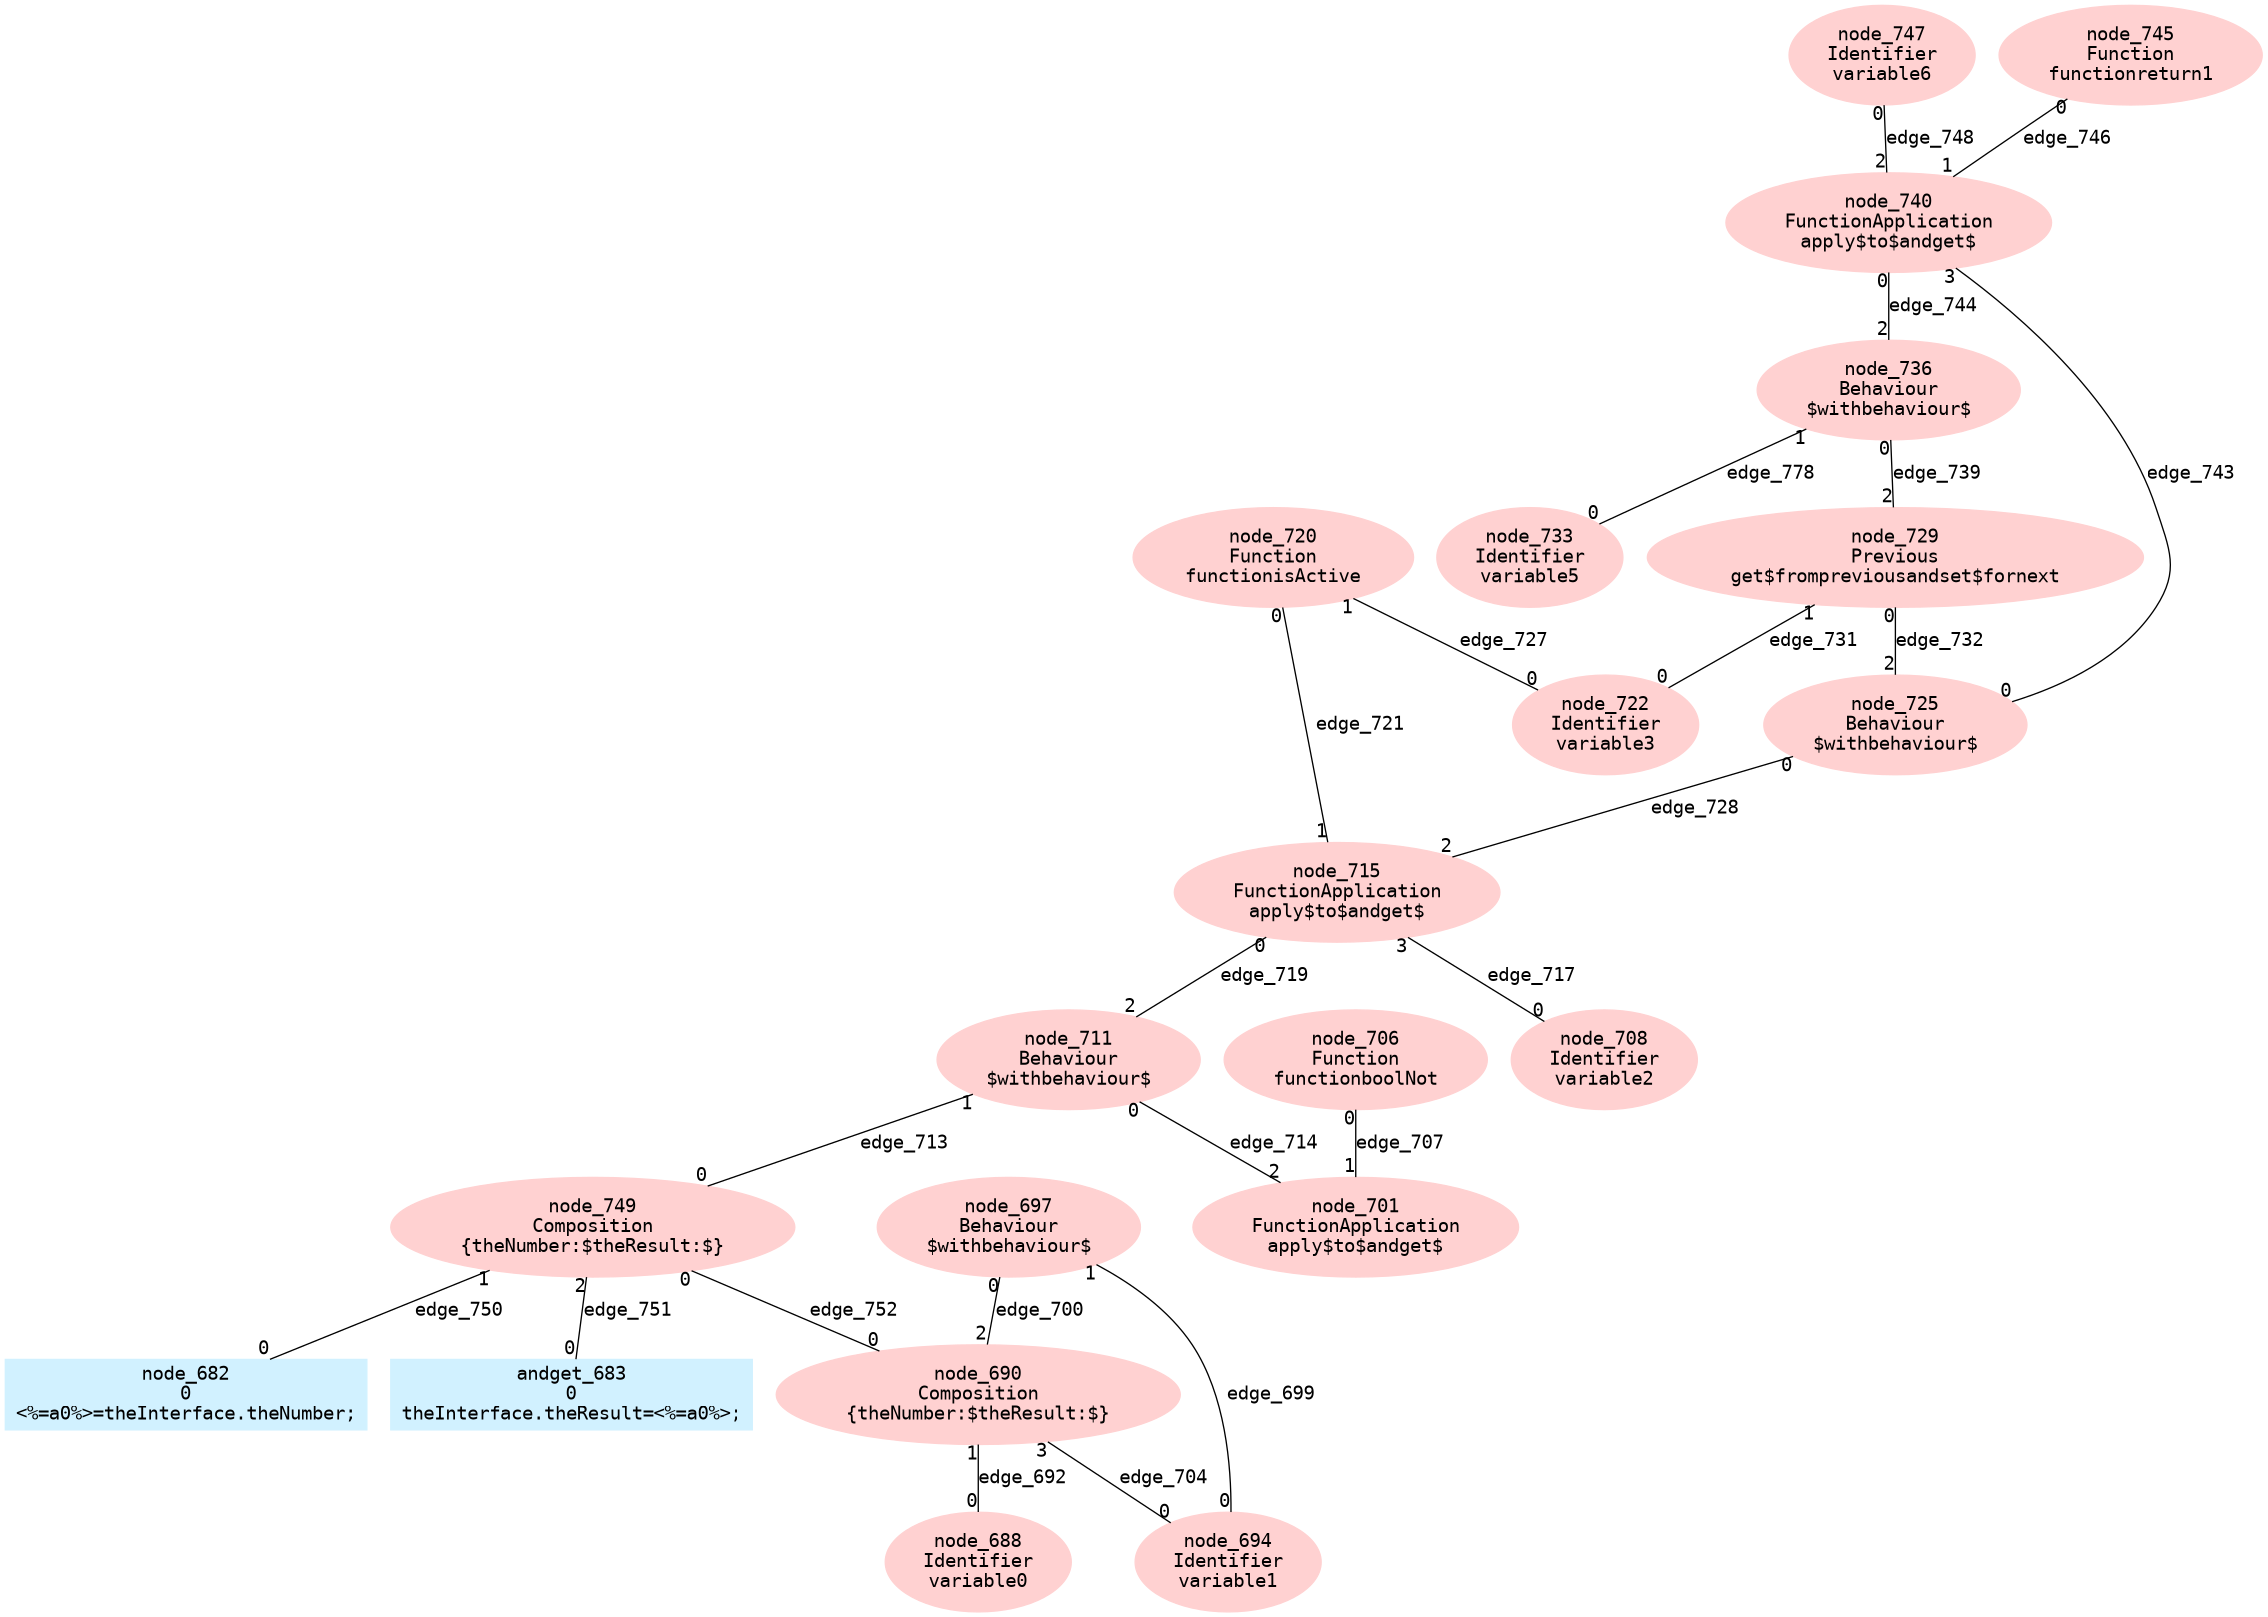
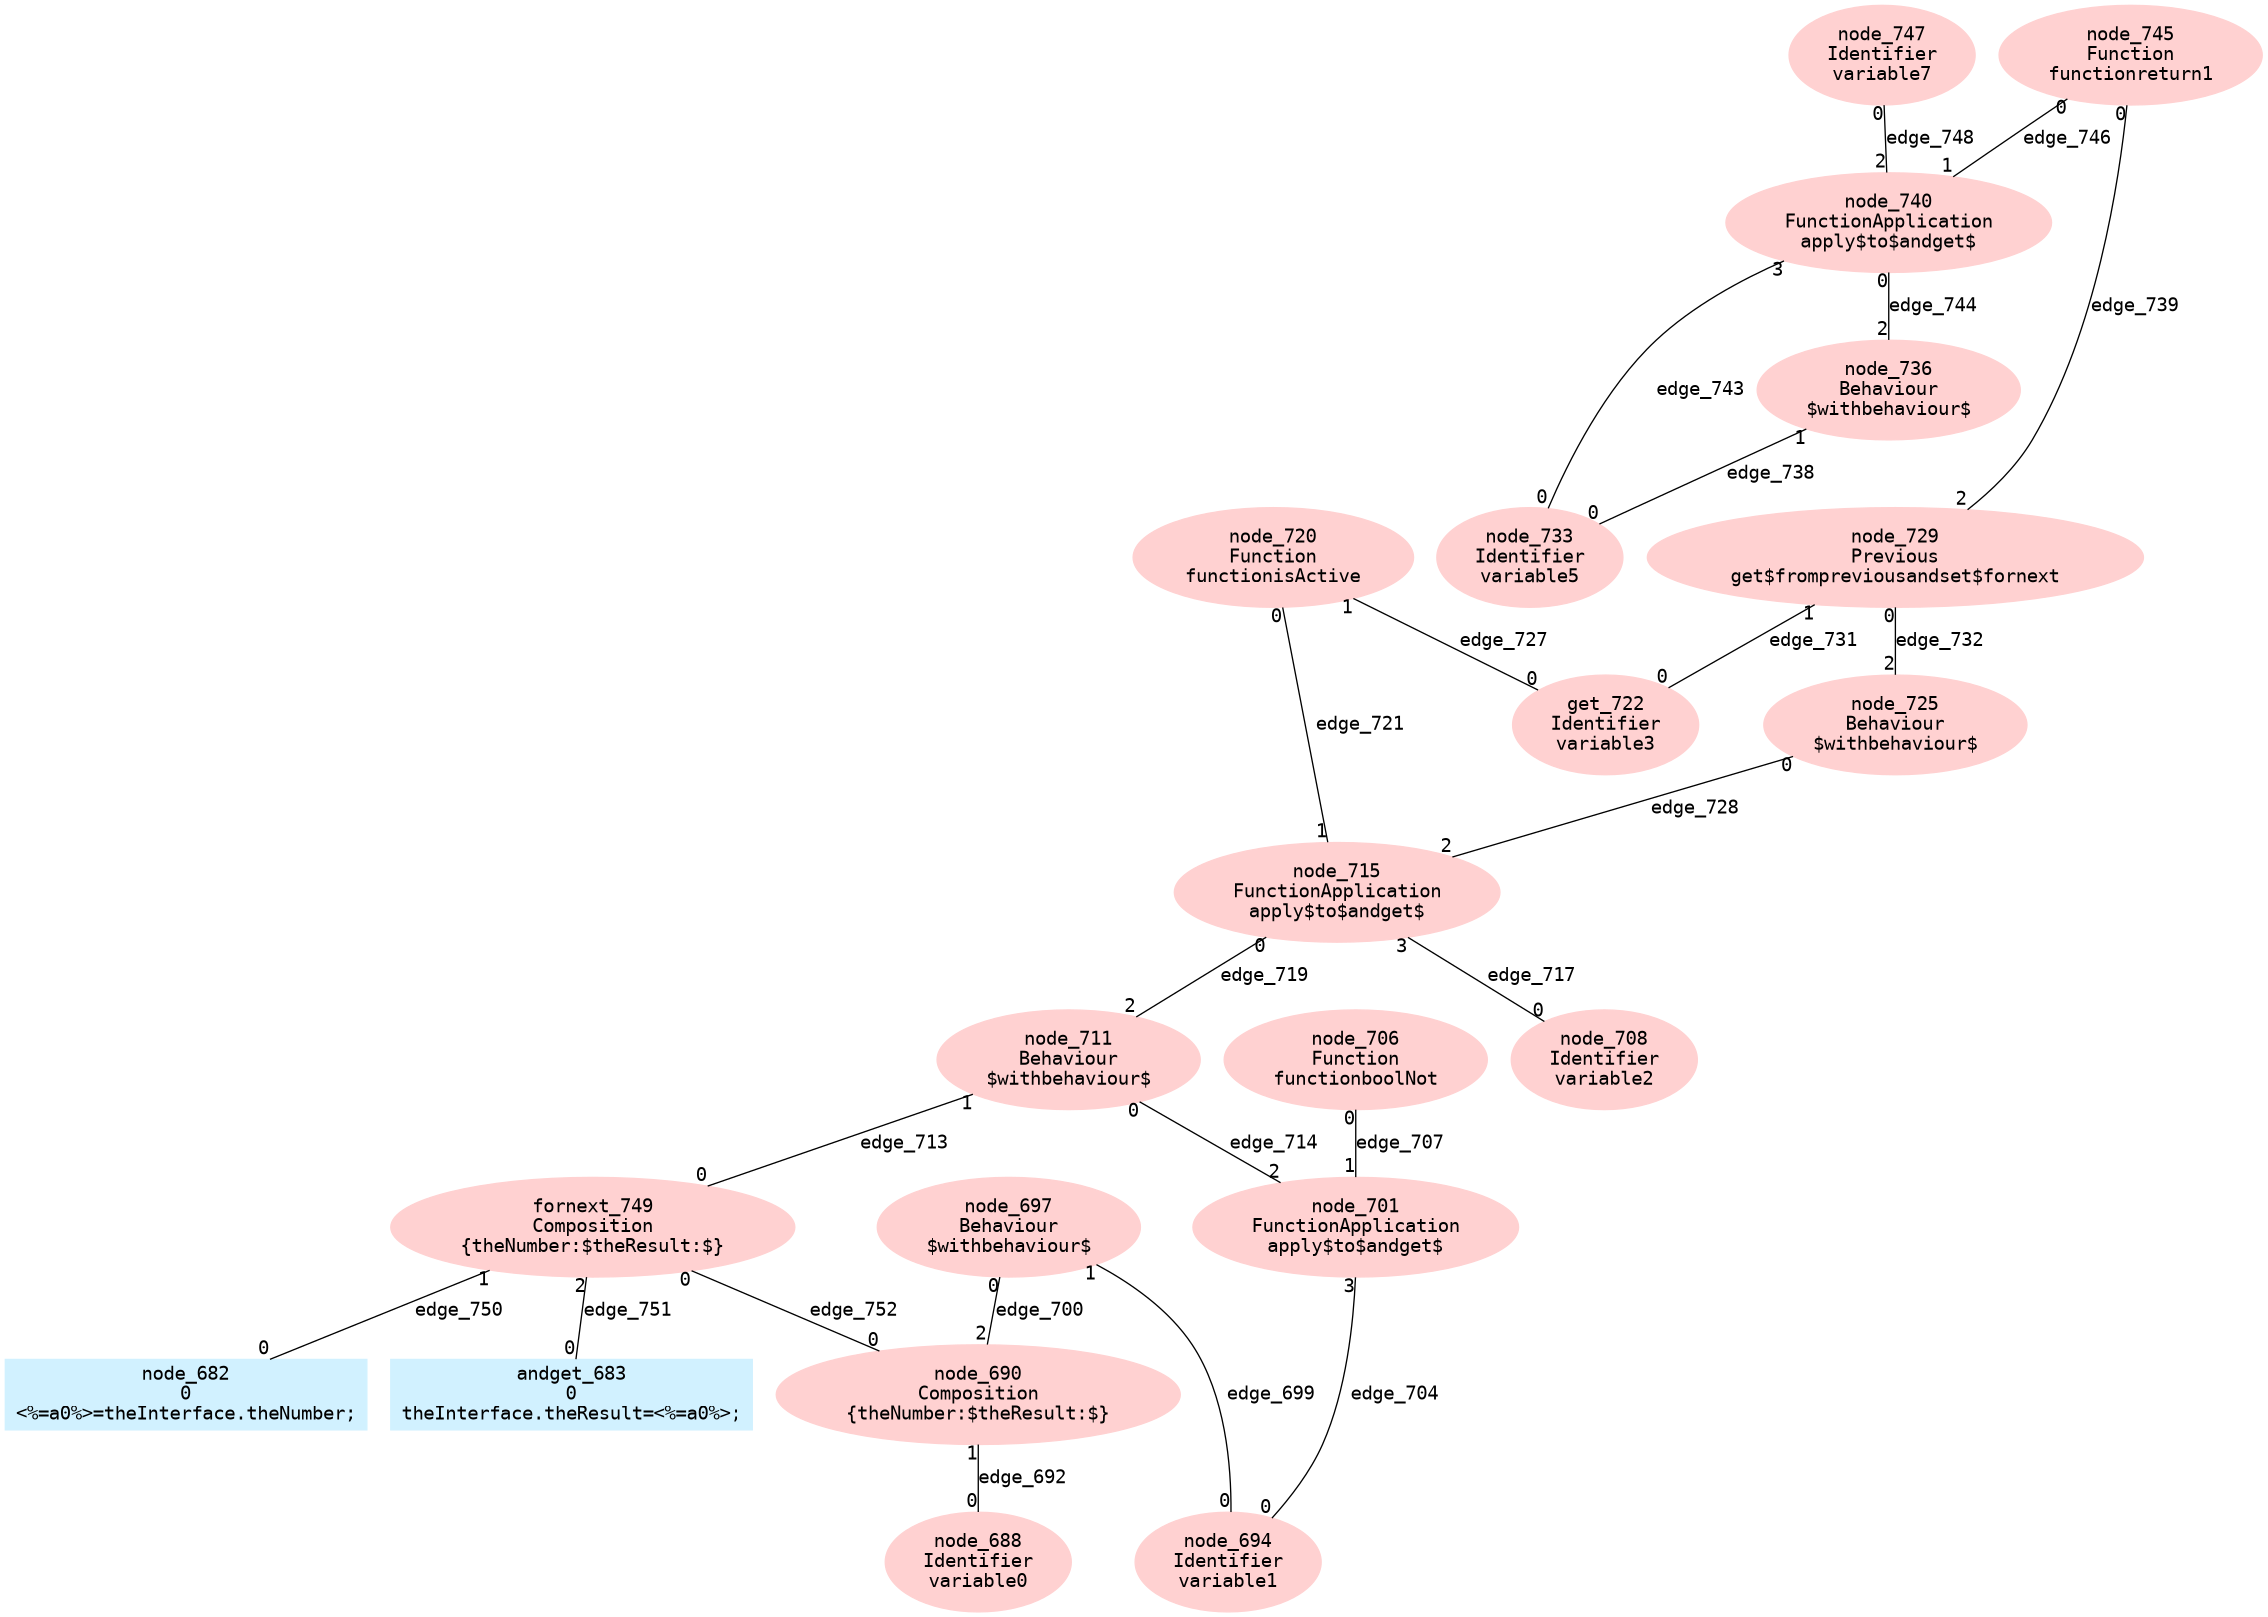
node "node_747 Identifier variable6": label "node_747 Identifier variable6" -> "node_747 Identifier variable7"
edge "node_736 Behaviour $withbehaviour$" -- "node_733 Identifier variable5": label "edge_778" -> "edge_738"
edge "node_736 Behaviour $withbehaviour$" -- "node_729 Previous get$frompreviousandset$fornext": now "node_745 Function functionreturn1" -- "node_729 Previous get$frompreviousandset$fornext"
edge "node_740 FunctionApplication apply$to$andget$" -- "node_725 Behaviour $withbehaviour$": now "node_740 FunctionApplication apply$to$andget$" -- "node_733 Identifier variable5"
node "node_722 Identifier variable3": label "node_722 Identifier variable3" -> "get_722 Identifier variable3"
node "node_749 Composition {theNumber:$theResult:$}": label "node_749 Composition {theNumber:$theResult:$}" -> "fornext_749 Composition {theNumber:$theResult:$}"
edge "node_690 Composition {theNumber:$theResult:$}" -- "node_694 Identifier variable1": now "node_701 FunctionApplication apply$to$andget$" -- "node_694 Identifier variable1"
